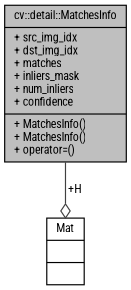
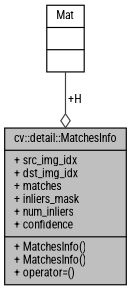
edge "cv::detail::MatchesInfo" -> "Mat": reversed
